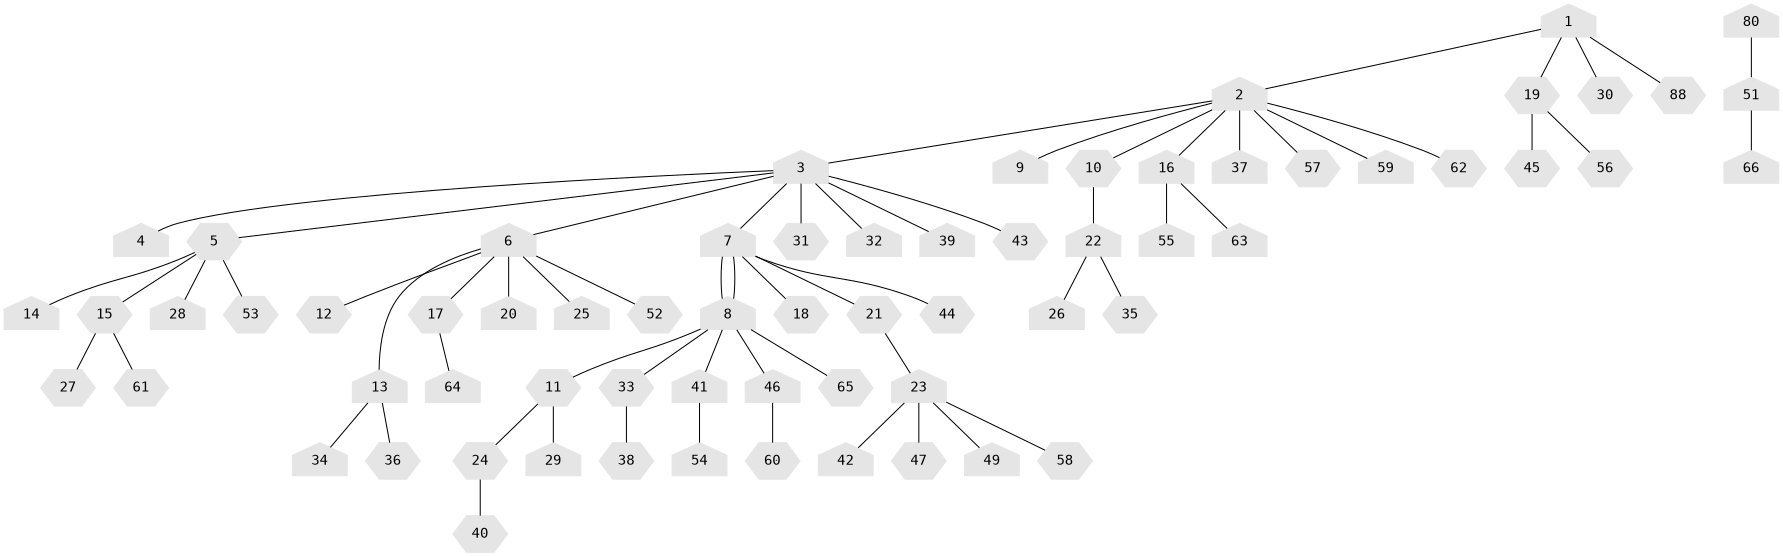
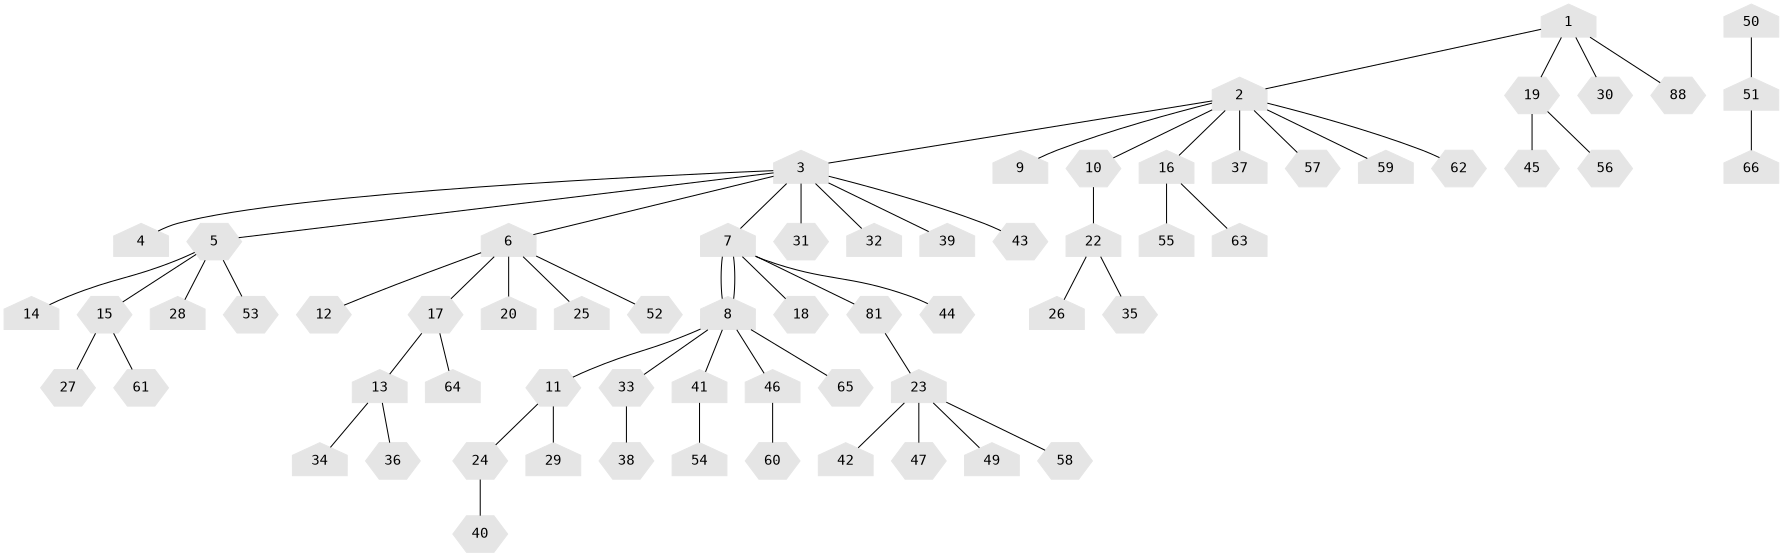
node "80": label "80" -> "50"
edge "6" -- "13": now "17" -- "13"
node "21": label "21" -> "81"
